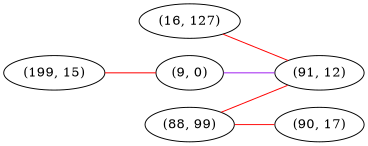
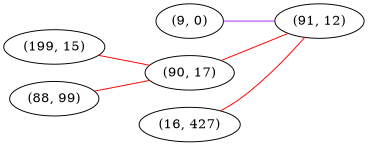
node "(16, 127)": label "(16, 127)" -> "(16, 427)"
edge "(199, 15)" -- "(9, 0)": now "(199, 15)" -- "(90, 17)"
edge "(91, 12)" -- "(88, 99)": now "(91, 12)" -- "(90, 17)"
